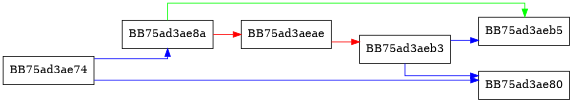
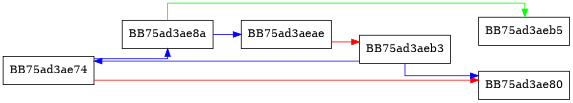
edge "BB75ad3ae8a" -> "BB75ad3aeae": color red -> blue
edge "BB75ad3aeb3" -> "BB75ad3aeb5": now "BB75ad3aeb3" -> "BB75ad3ae74"
edge "BB75ad3ae74" -> "BB75ad3ae80": color blue -> red
